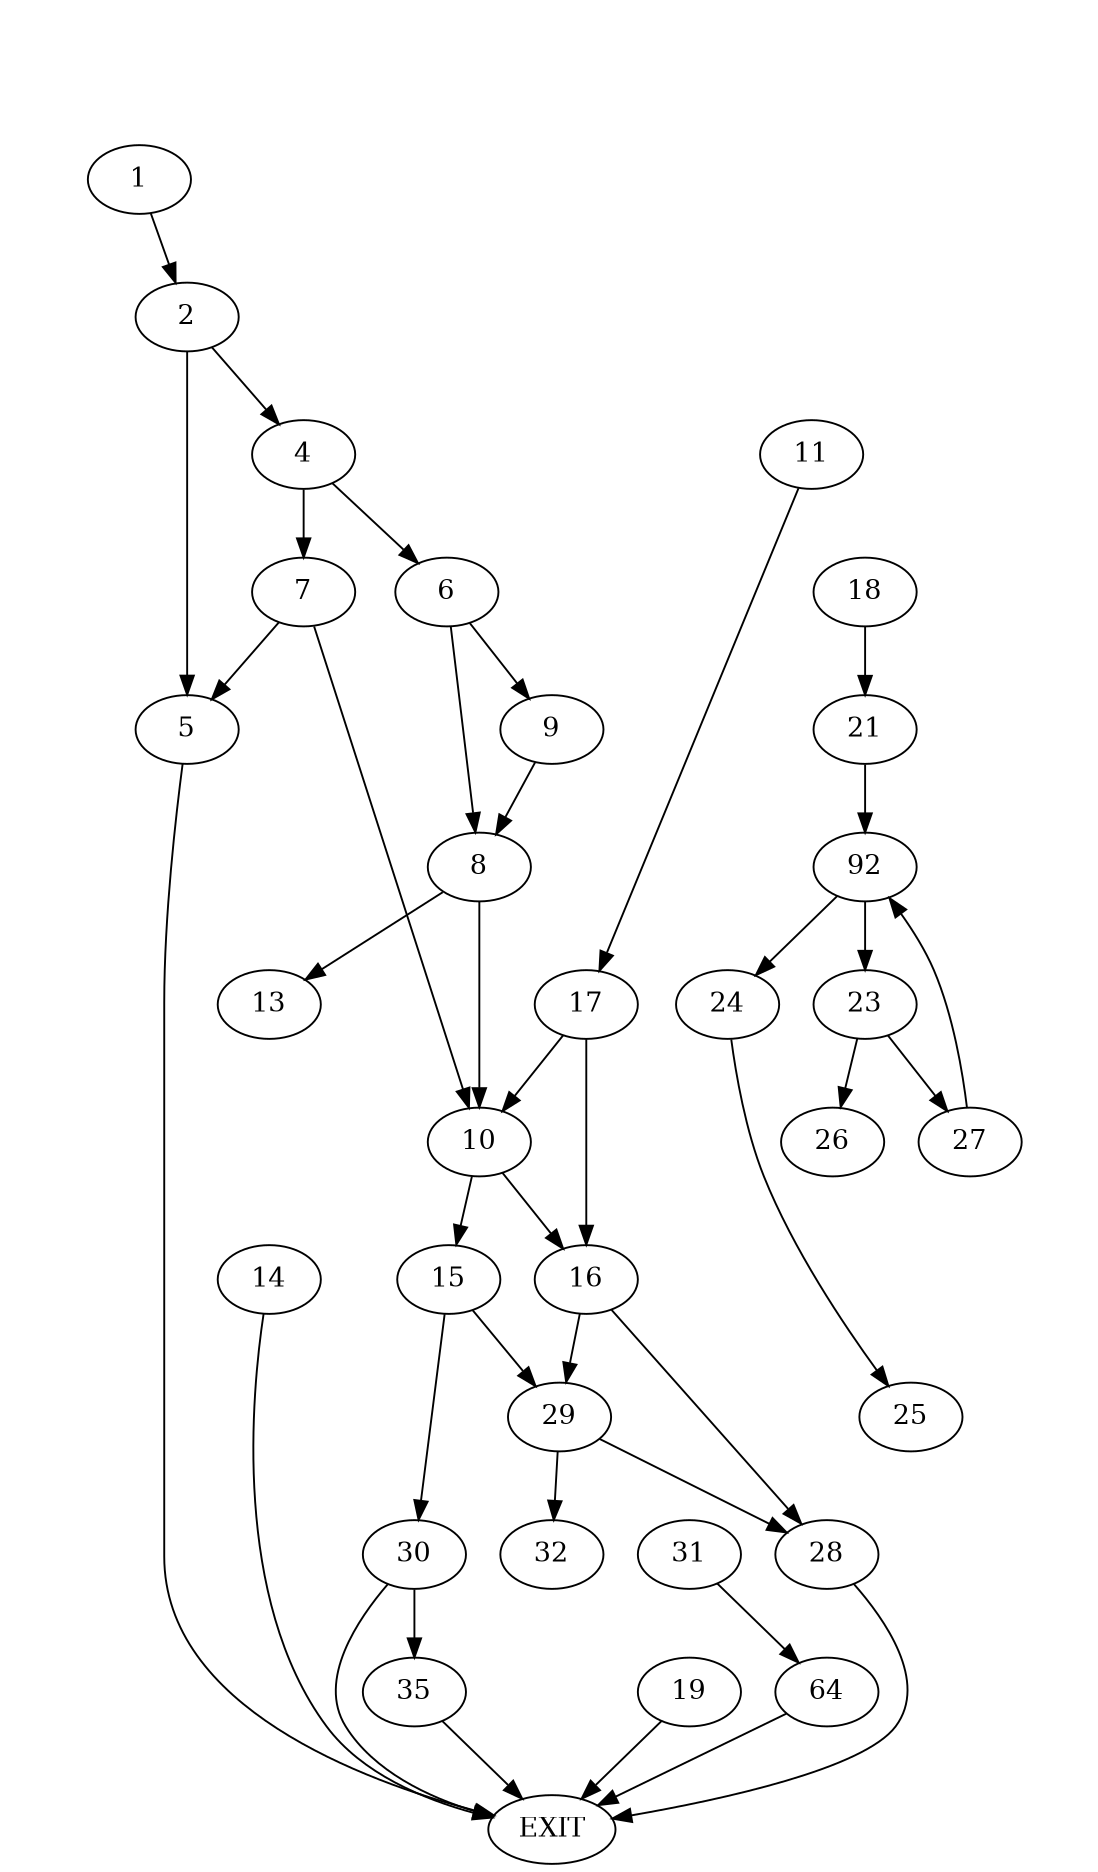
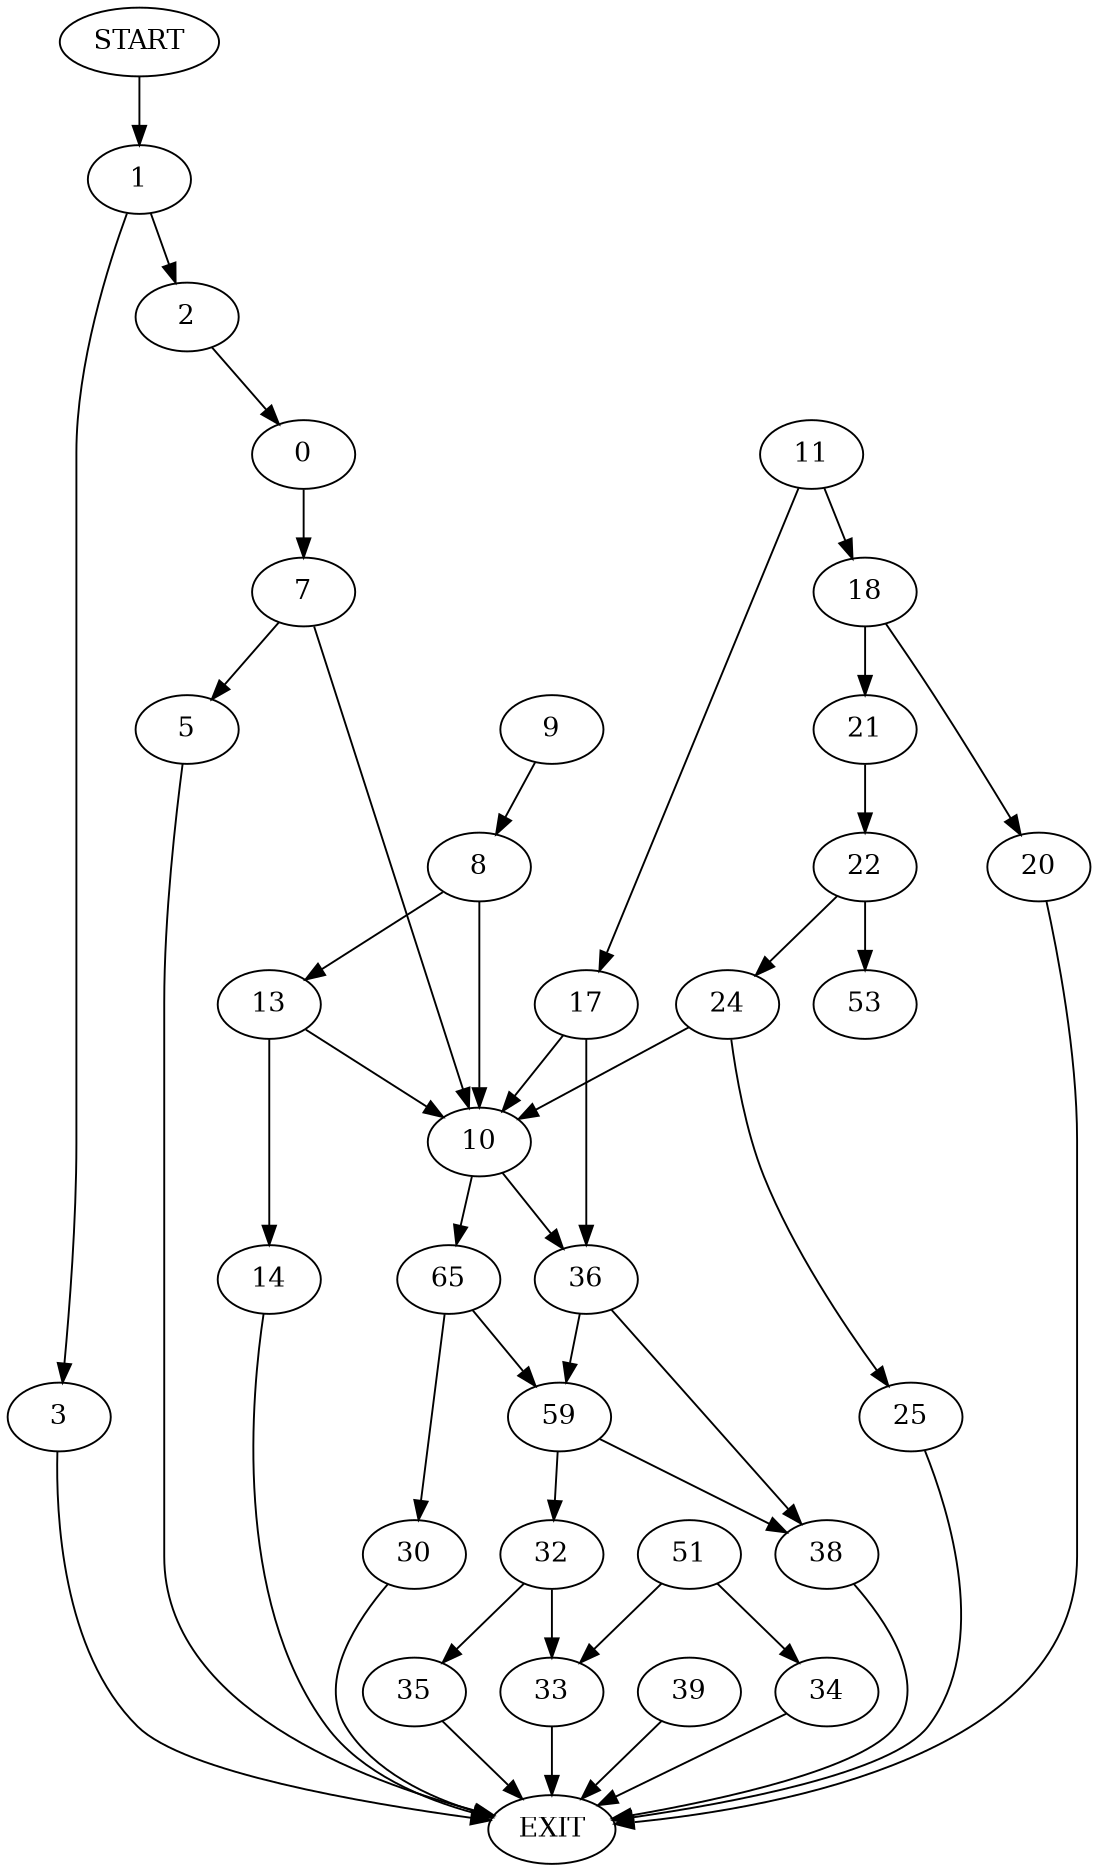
node "START": added
node "4": label "4" -> "0"
edge "2" -> "5": removed
edge "11" -> "18": added
node "6": removed
node "92": label "92" -> "22"
node "20": added
node "23": label "23" -> "53"
edge "13" -> "10": added
edge "24" -> "10": added
edge "13" -> "14": added
node "26": removed
node "27": removed
node "15": label "15" -> "65"
node "16": label "16" -> "36"
node "3": added
node "29": label "29" -> "59"
node "31": label "31" -> "51"
node "28": label "28" -> "38"
edge "30" -> "35": now "32" -> "35"
node "33": added
node "19": label "19" -> "39"
node "64": label "64" -> "34"
edge "25" -> "EXIT": added
